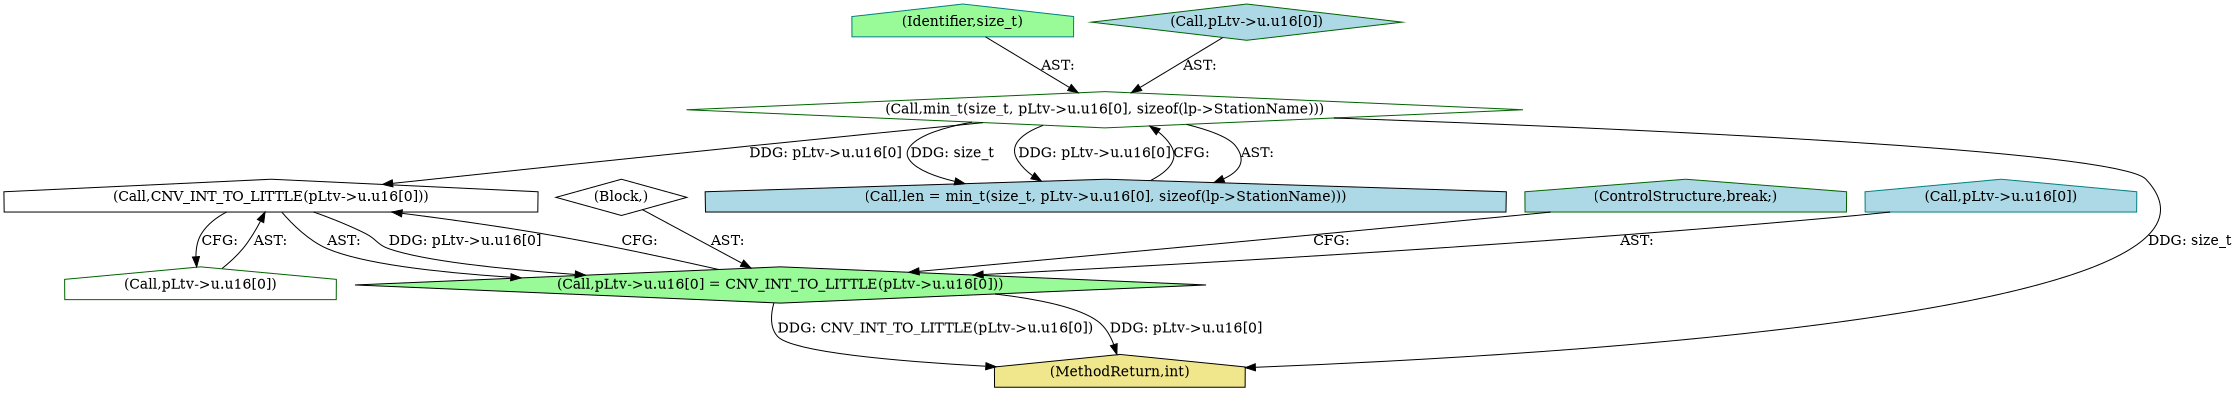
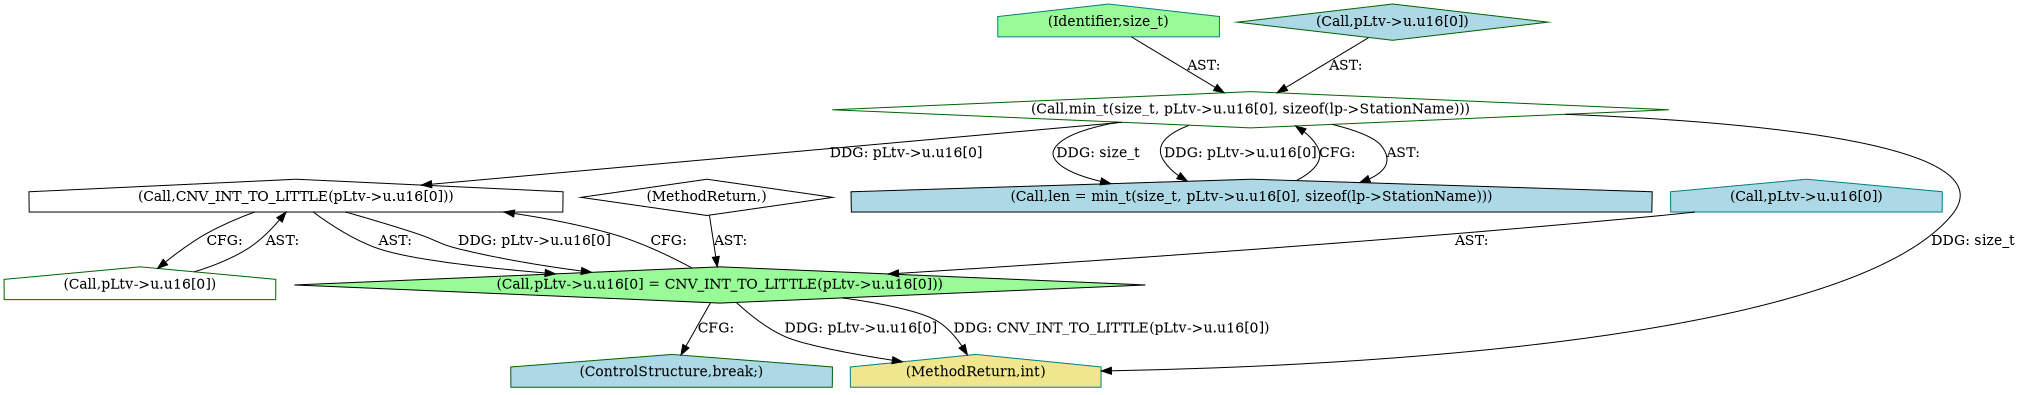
node "(Block,)": label "(Block,)" -> "(MethodReturn,)"
edge "(ControlStructure,break;)" -> "(Call,pLtv->u.u16[0] = CNV_INT_TO_LITTLE(pLtv->u.u16[0]))": reversed
node "(MethodReturn,int)": color black -> teal
